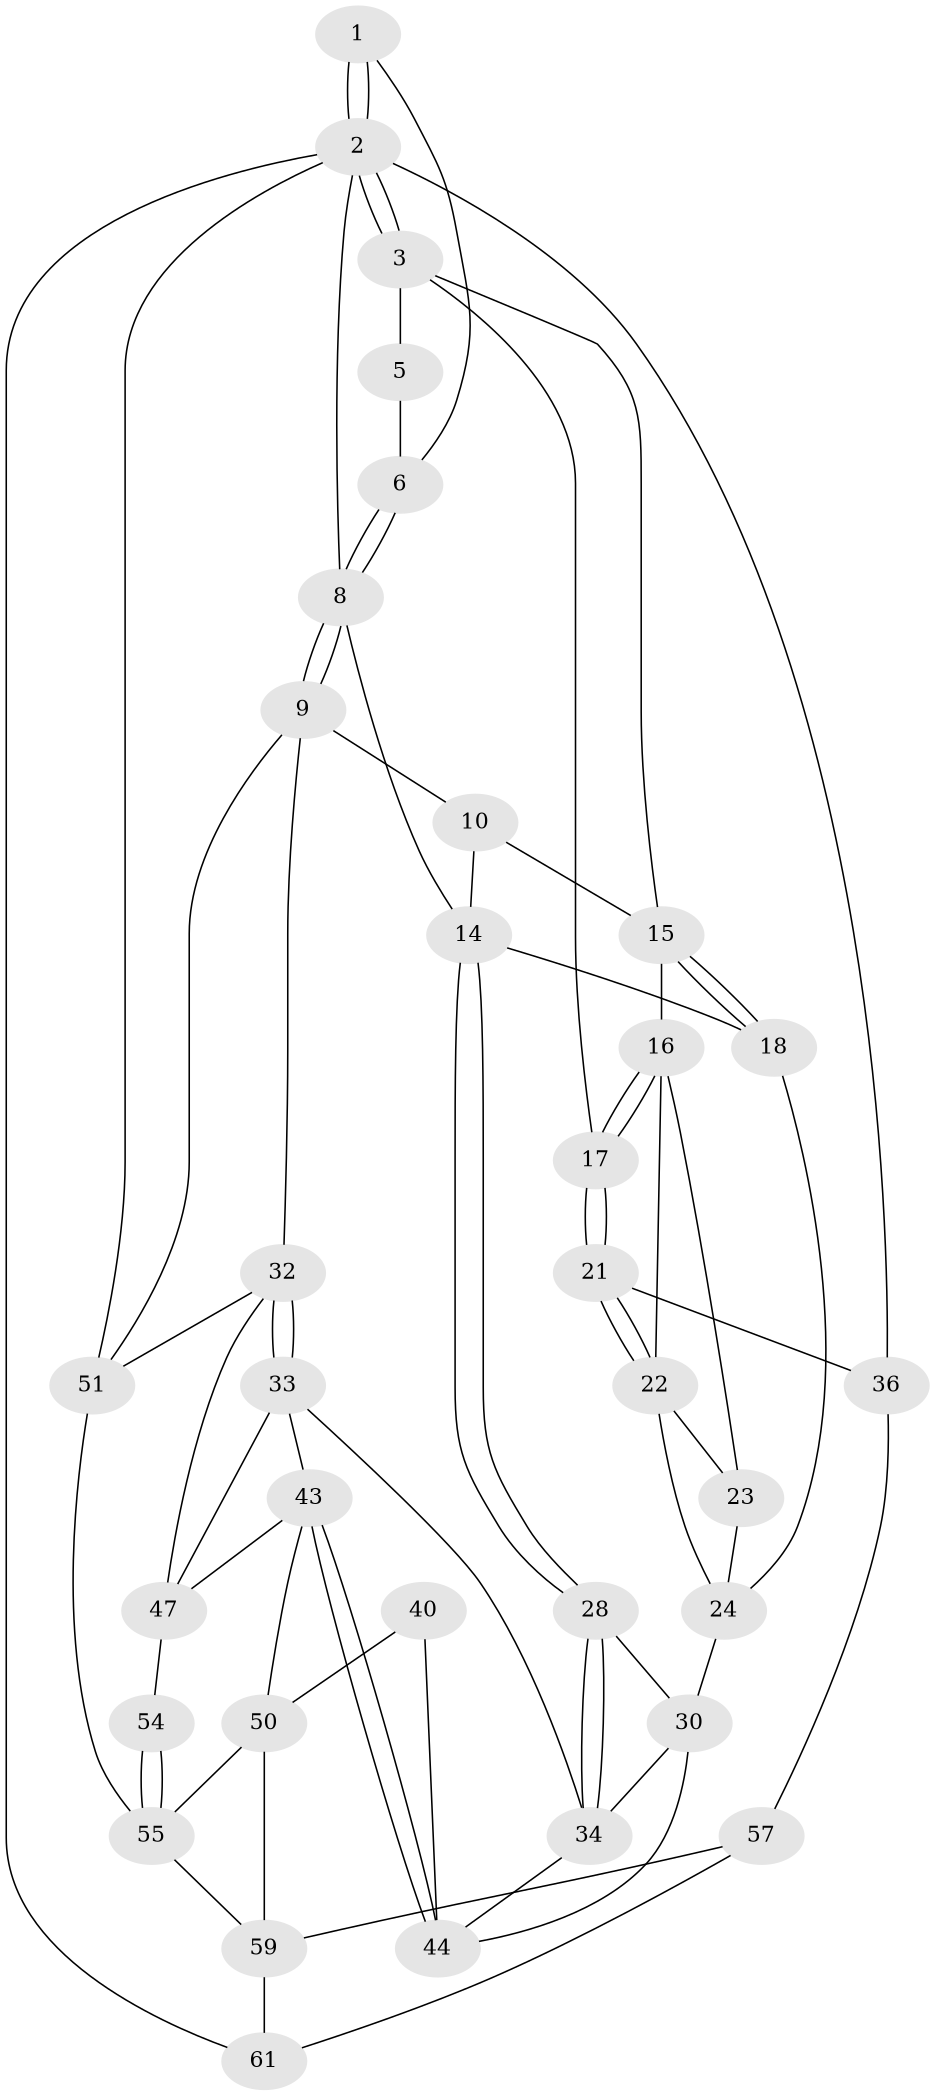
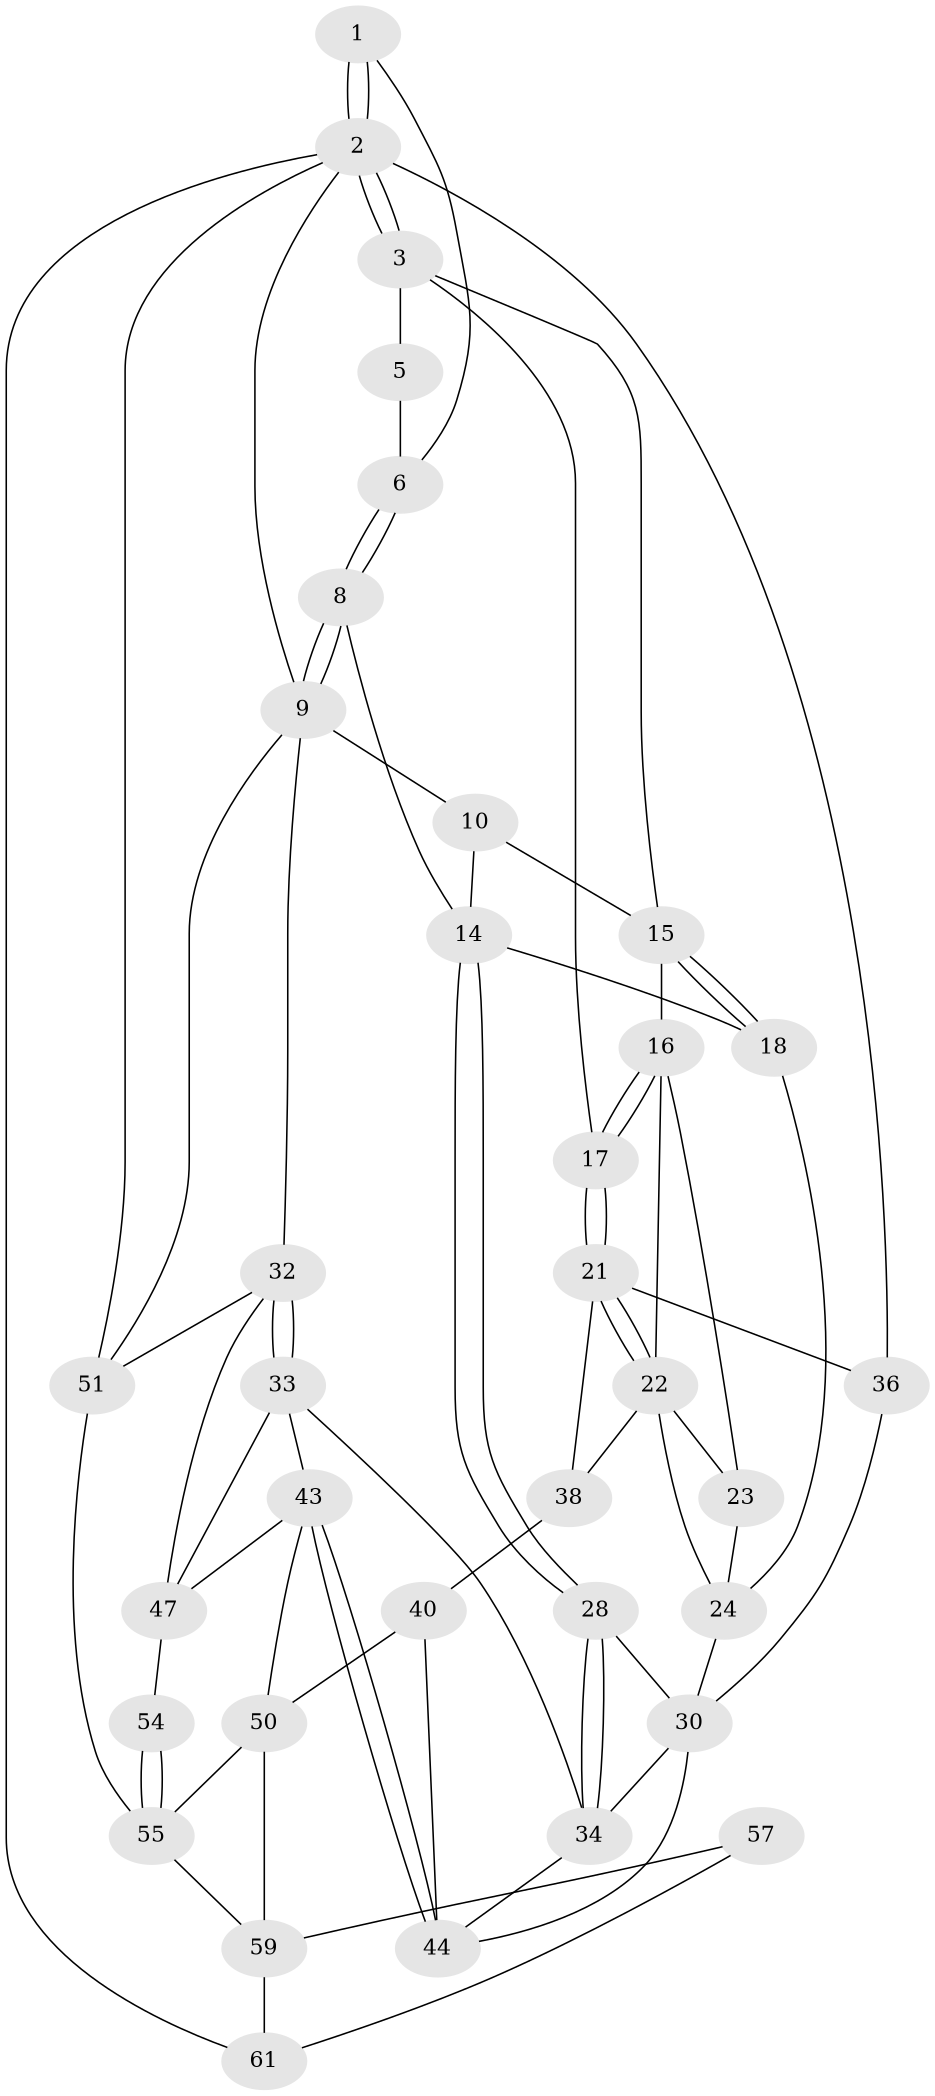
edge "2" -- "8": now "2" -- "9"
node "38": added
edge "36" -- "57": now "36" -- "30"
